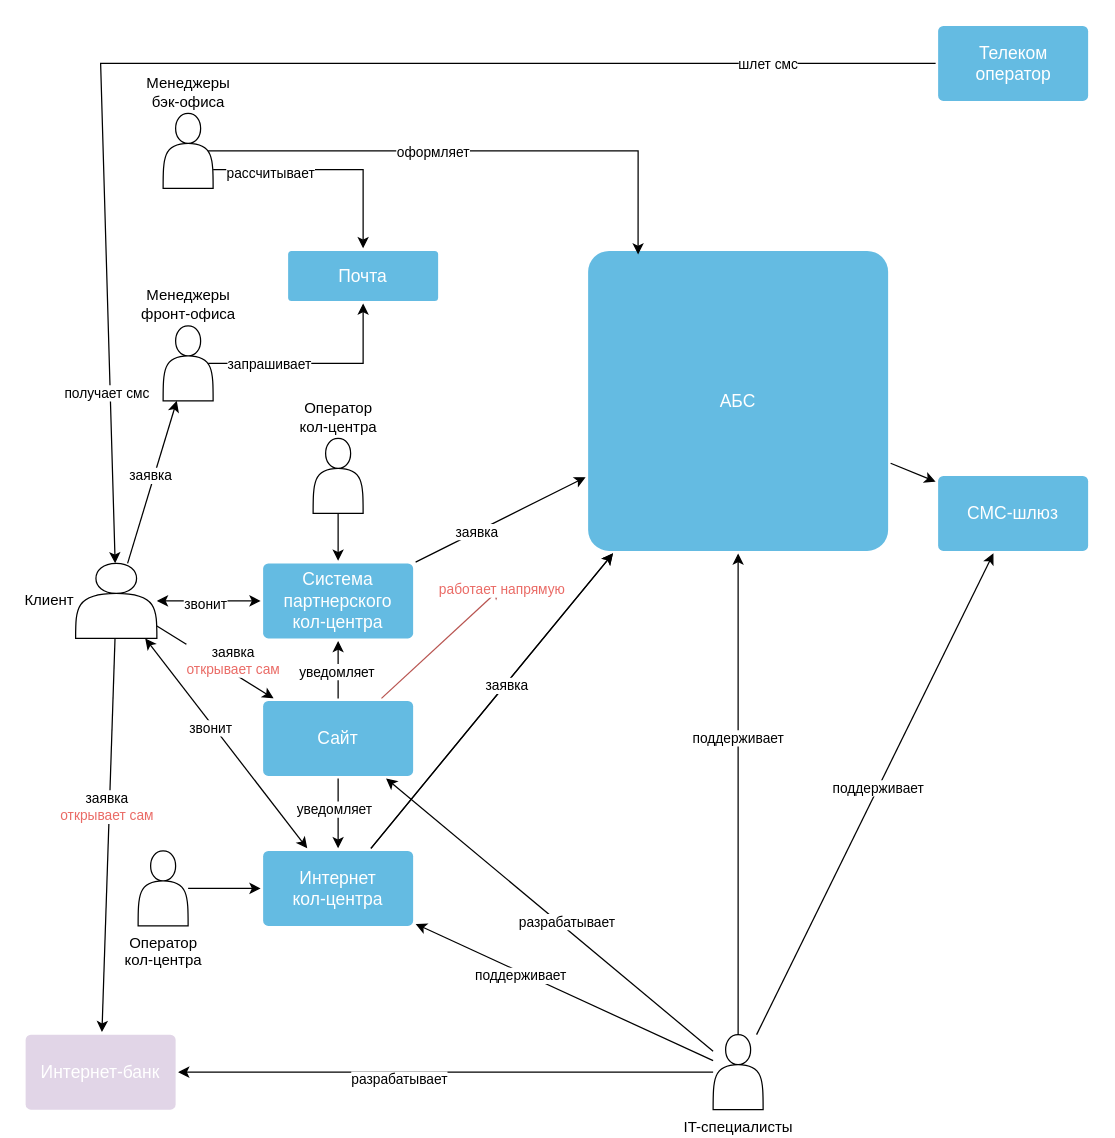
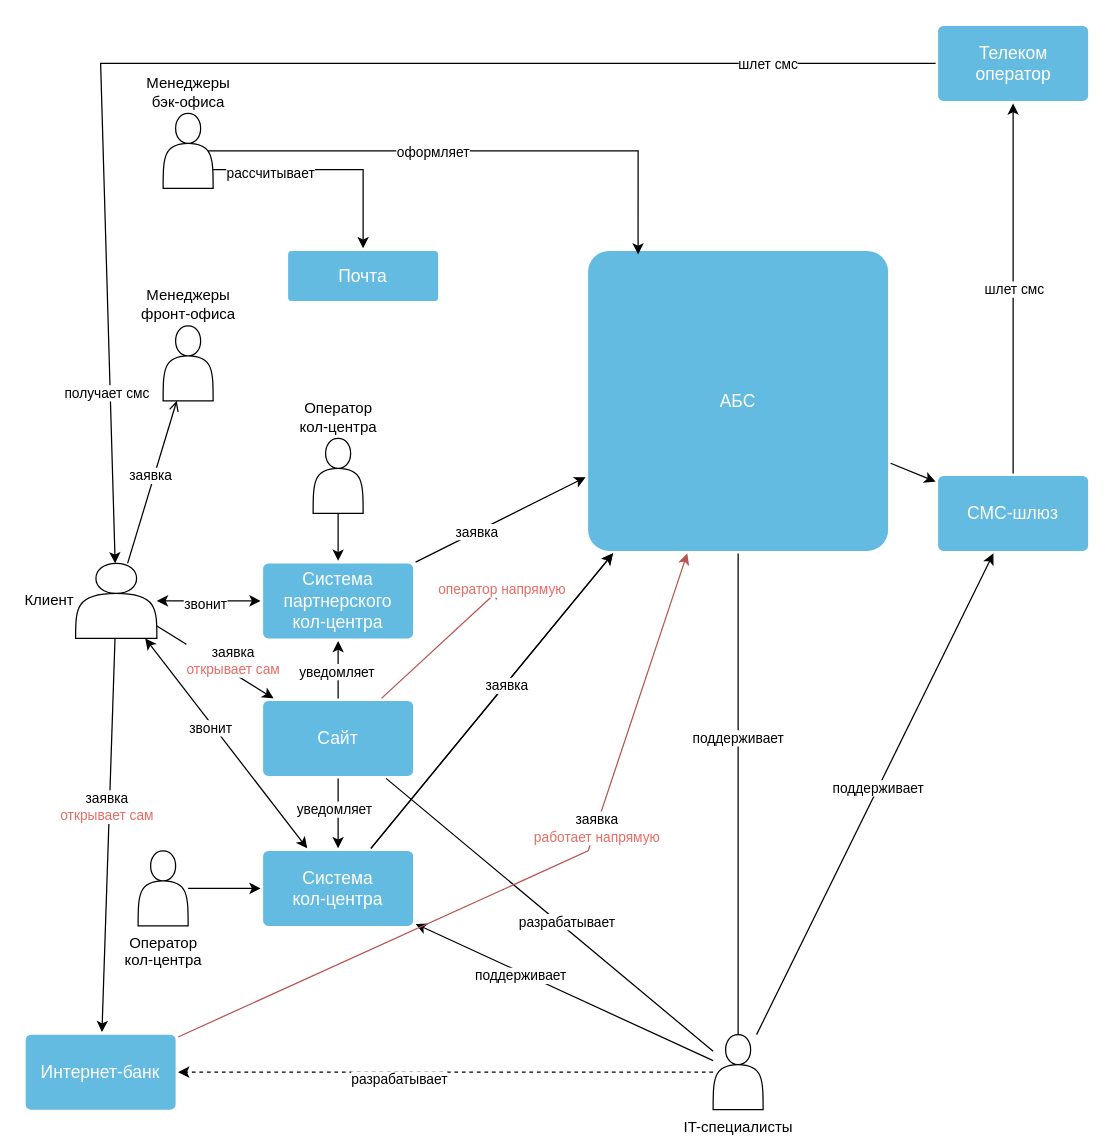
edge "СМС-шлюз" -> "Телеком оператор": added, label "шлет смс"
edge "Менеджеры фронт-офиса" -> "Почта": removed, label "запрашивает"
edge "Клиент" -> "Менеджеры фронт-офиса": arrowhead classic -> open
edge "IT-специалисты" -> "АБС": arrowhead classic -> none
node "работает напрямую": label "работает напрямую" -> "оператор напрямую"
edge "IT-специалисты" -> "Сайт": arrowhead classic -> none
node "Интернет кол-центра": label "Интернет кол-центра" -> "Система кол-центра"
edge "Интернет-банк" -> "АБС": added, label "заявка работает напрямую"
node "Интернет-банк": fillcolor #e1d5e7 -> #64bbe2
edge "IT-специалисты" -> "Интернет-банк": style solid -> dashed
